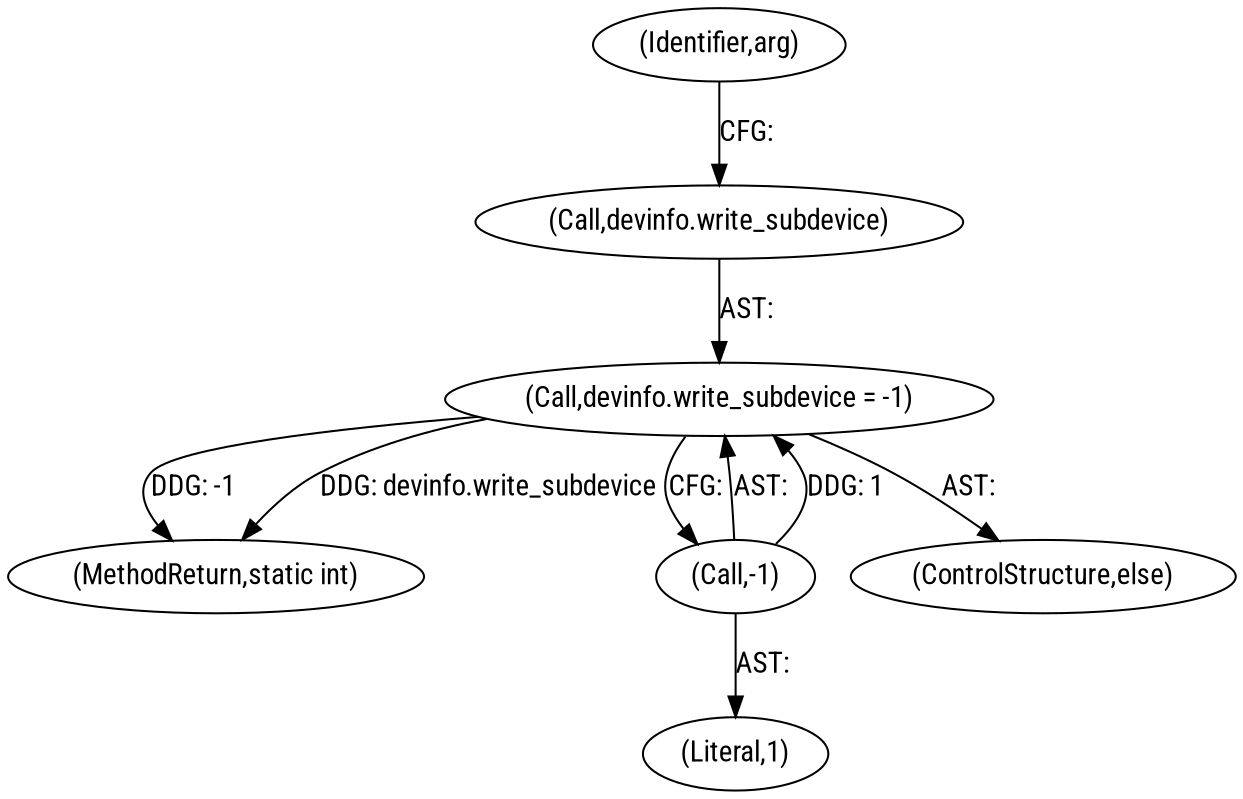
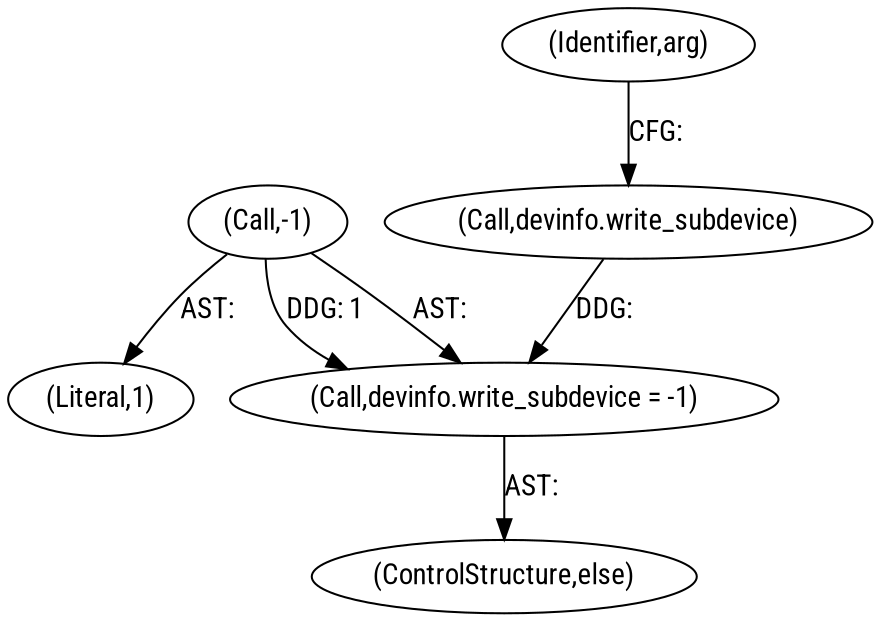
edge "(Call,devinfo.write_subdevice)" -> "(Call,devinfo.write_subdevice = -1)": label "AST: " -> "DDG: "
edge "(Call,devinfo.write_subdevice = -1)" -> "(Call,-1)": removed, label "CFG:"
node "(MethodReturn,static int)": removed
